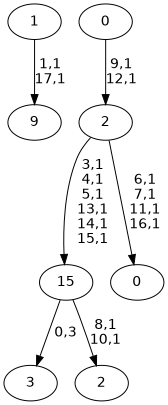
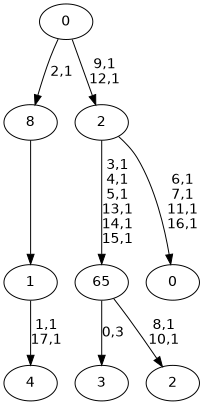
node "8": added
node "9": label "9" -> "4"
node "15": label "15" -> "65"
